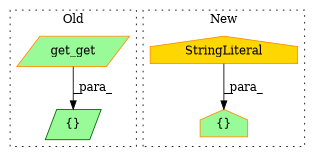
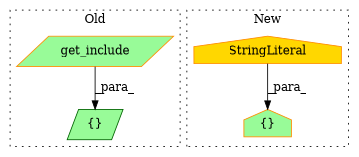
node "get_get": label "get_get" -> "get_include"
